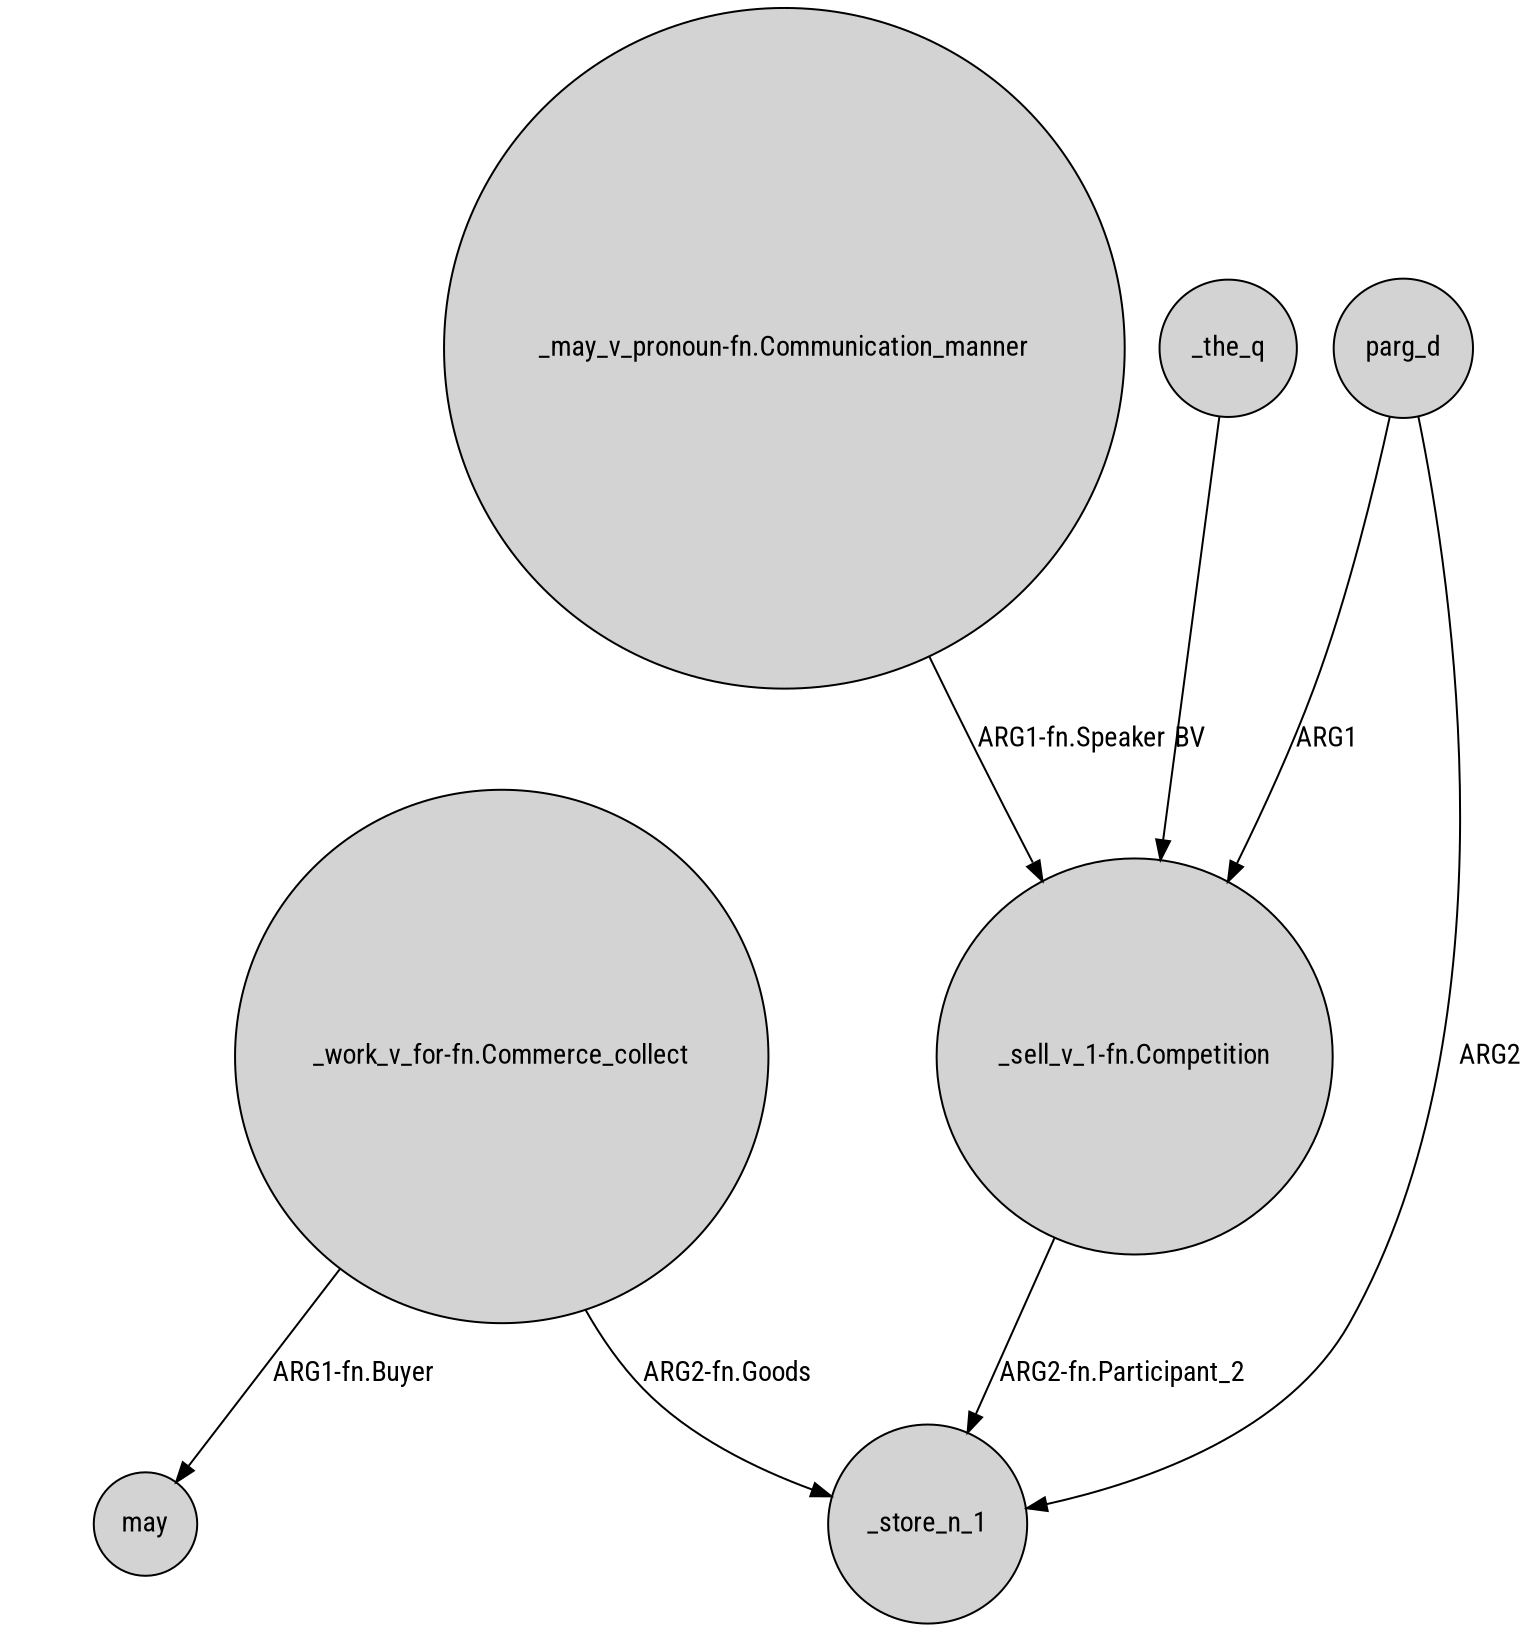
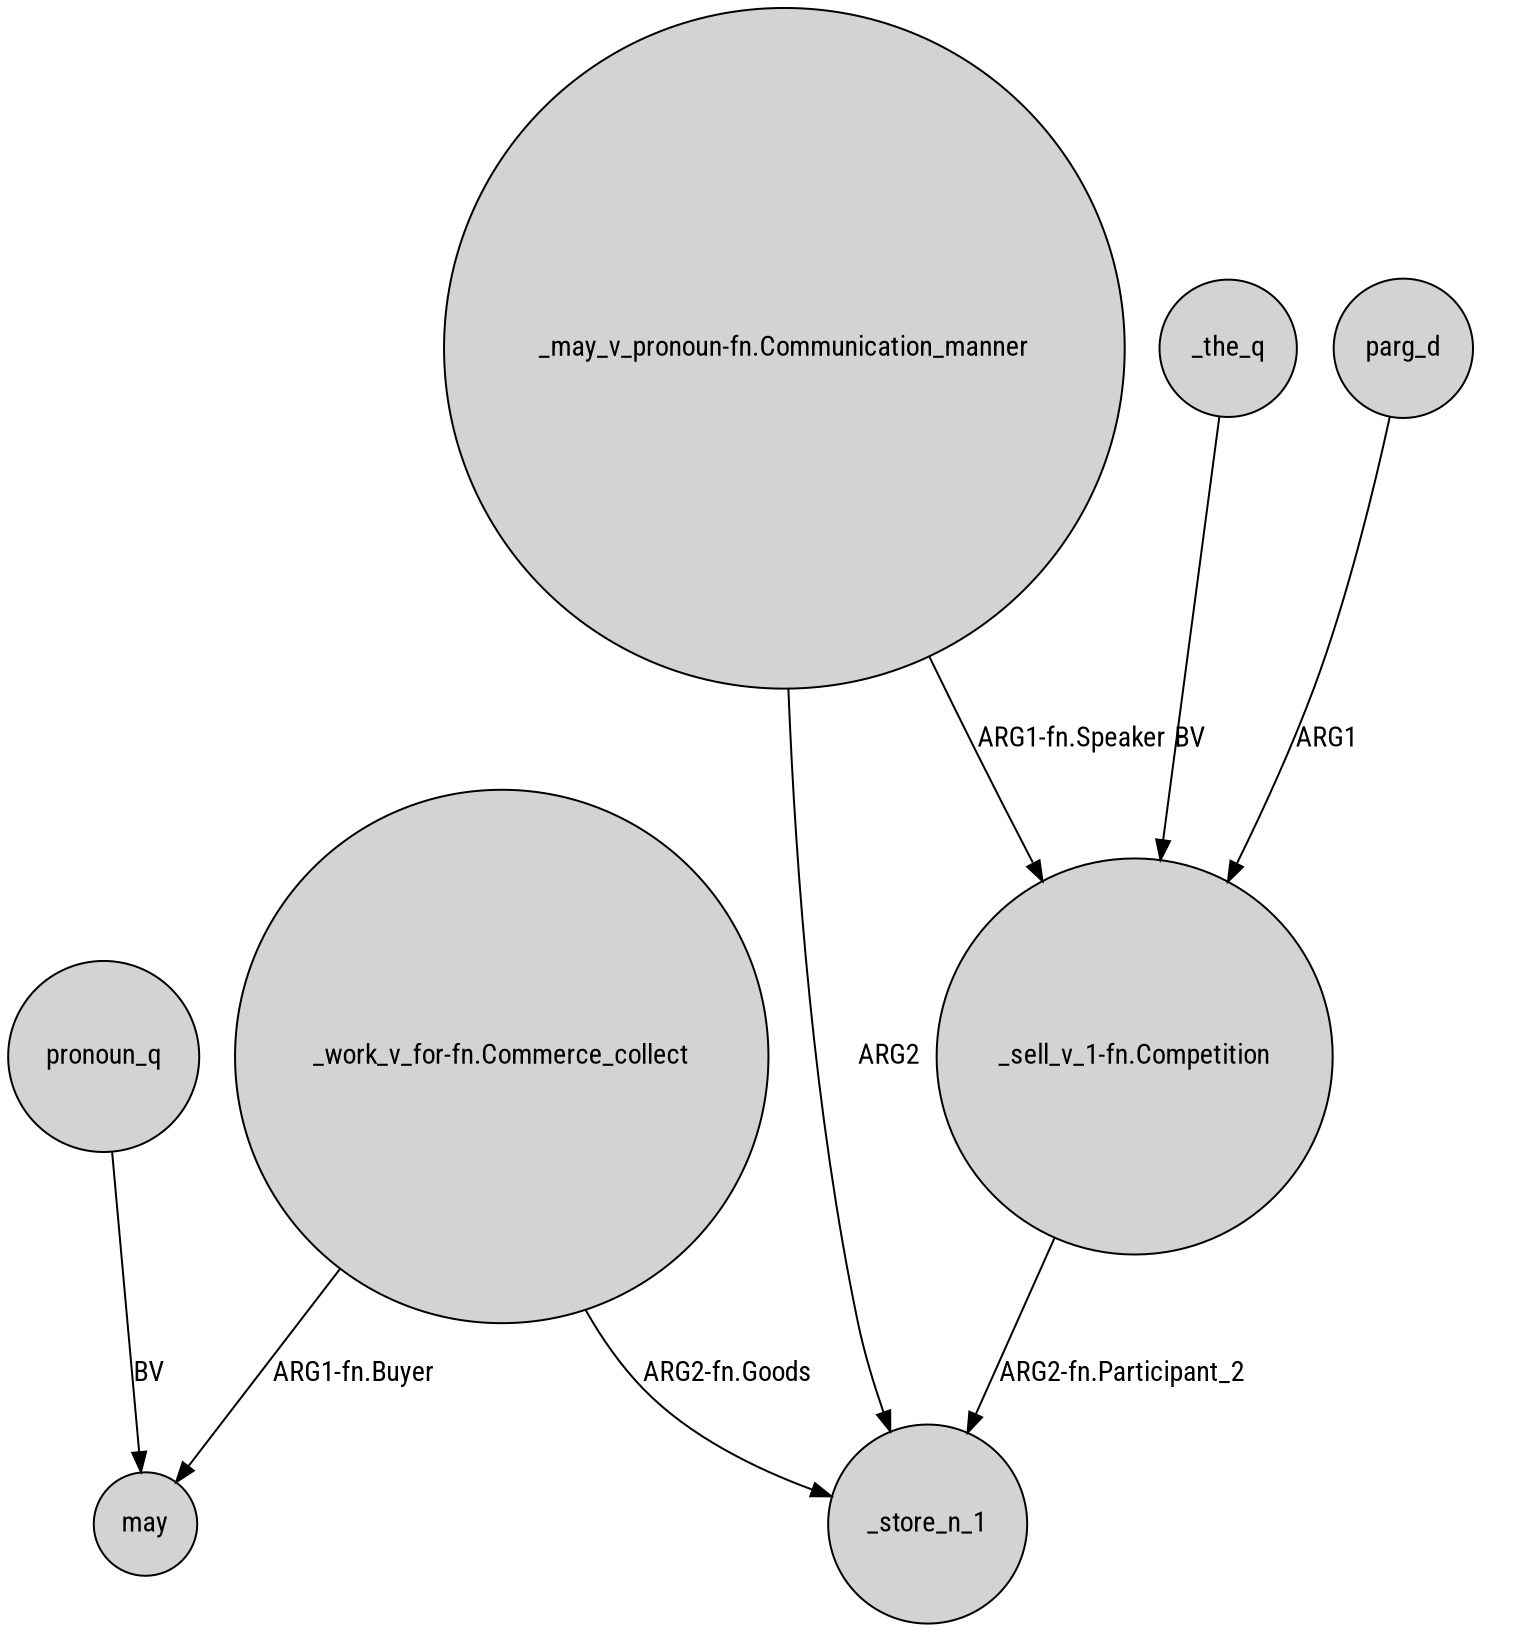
node "pronoun_q": added
edge "parg_d" -> "_store_n_1": now "_may_v_pronoun-fn.Communication_manner" -> "_store_n_1"
